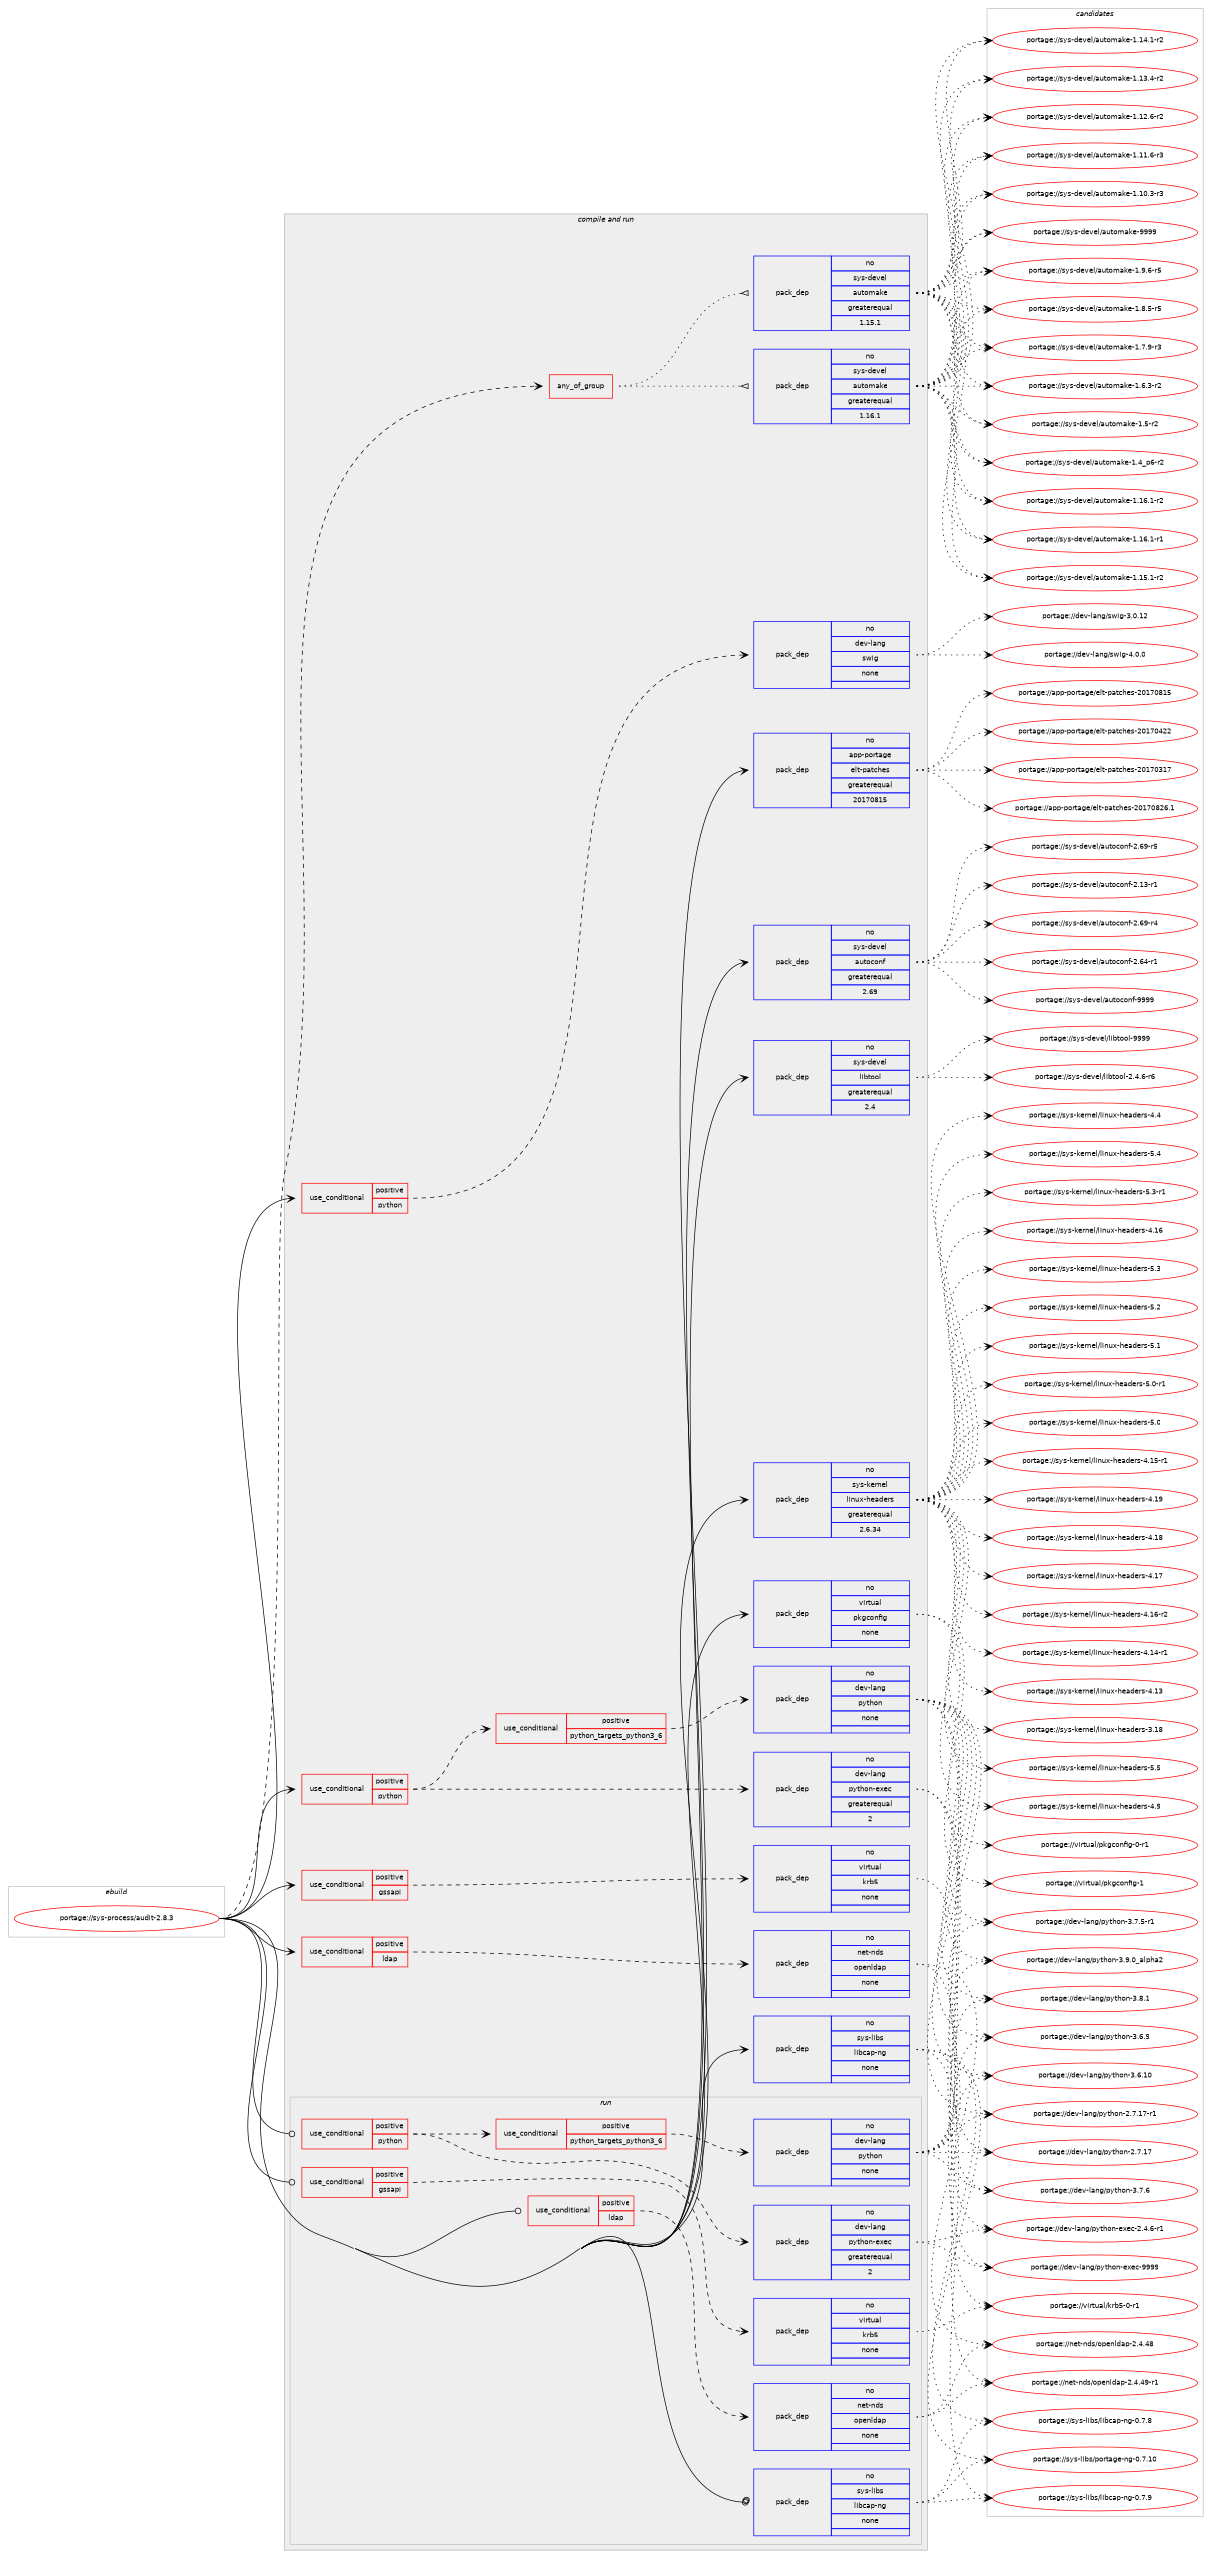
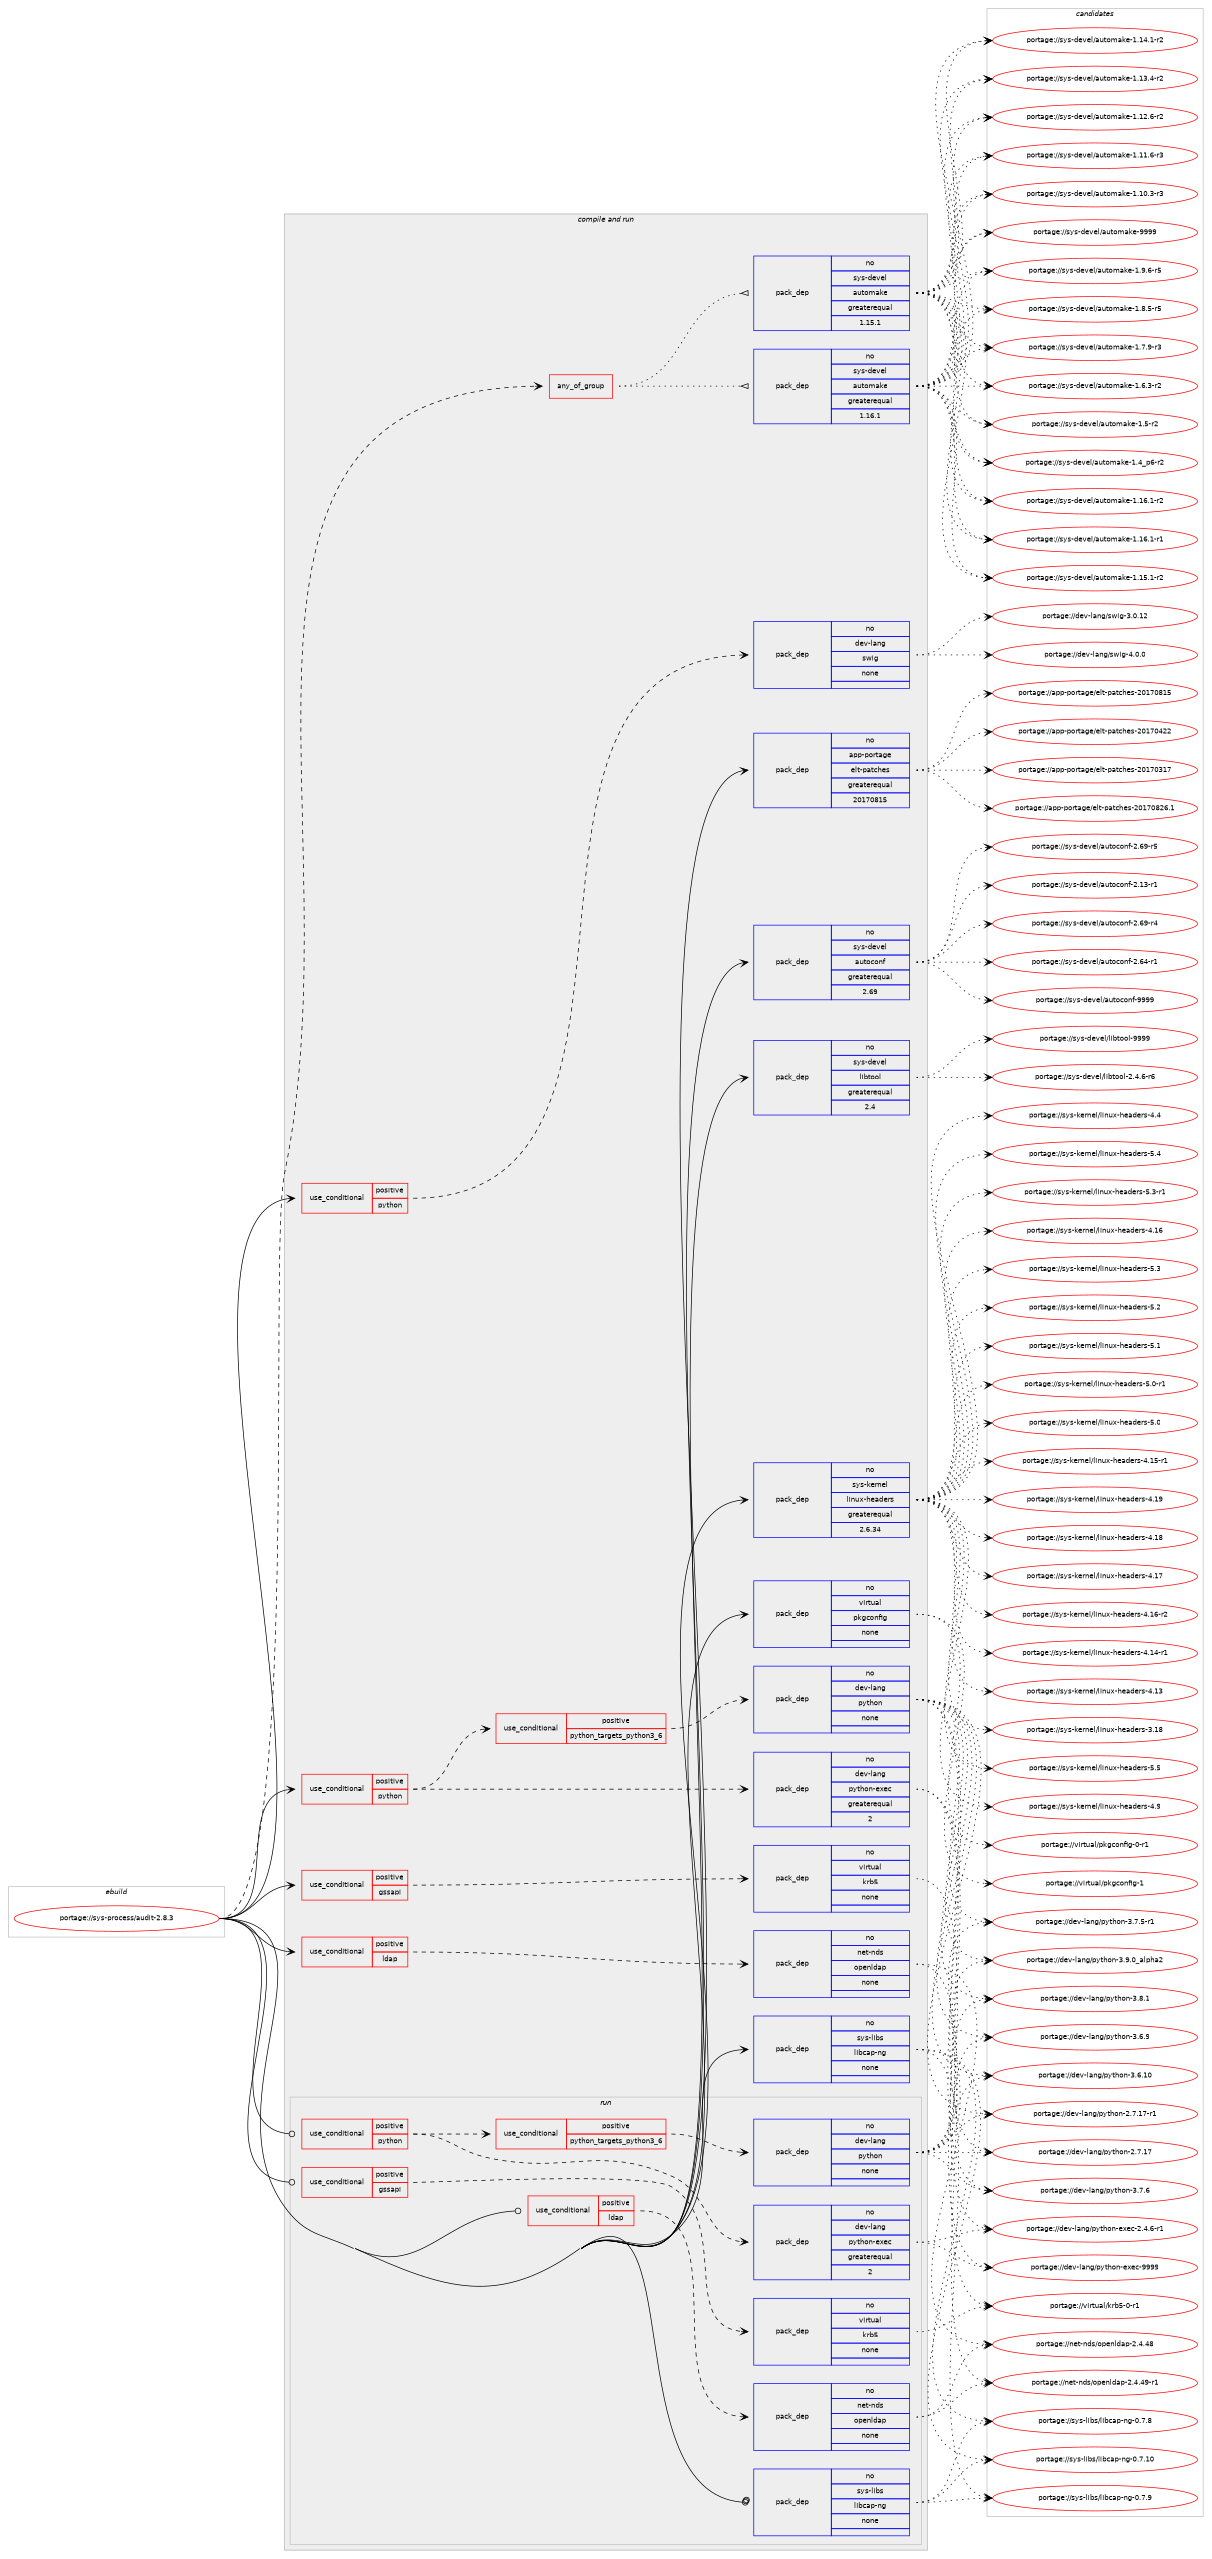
node "portage://sys-libs/portage-ng-0.7.10": label "portage://sys-libs/portage-ng-0.7.10" -> "portage://sys-libs/libcap-ng-0.7.10"
